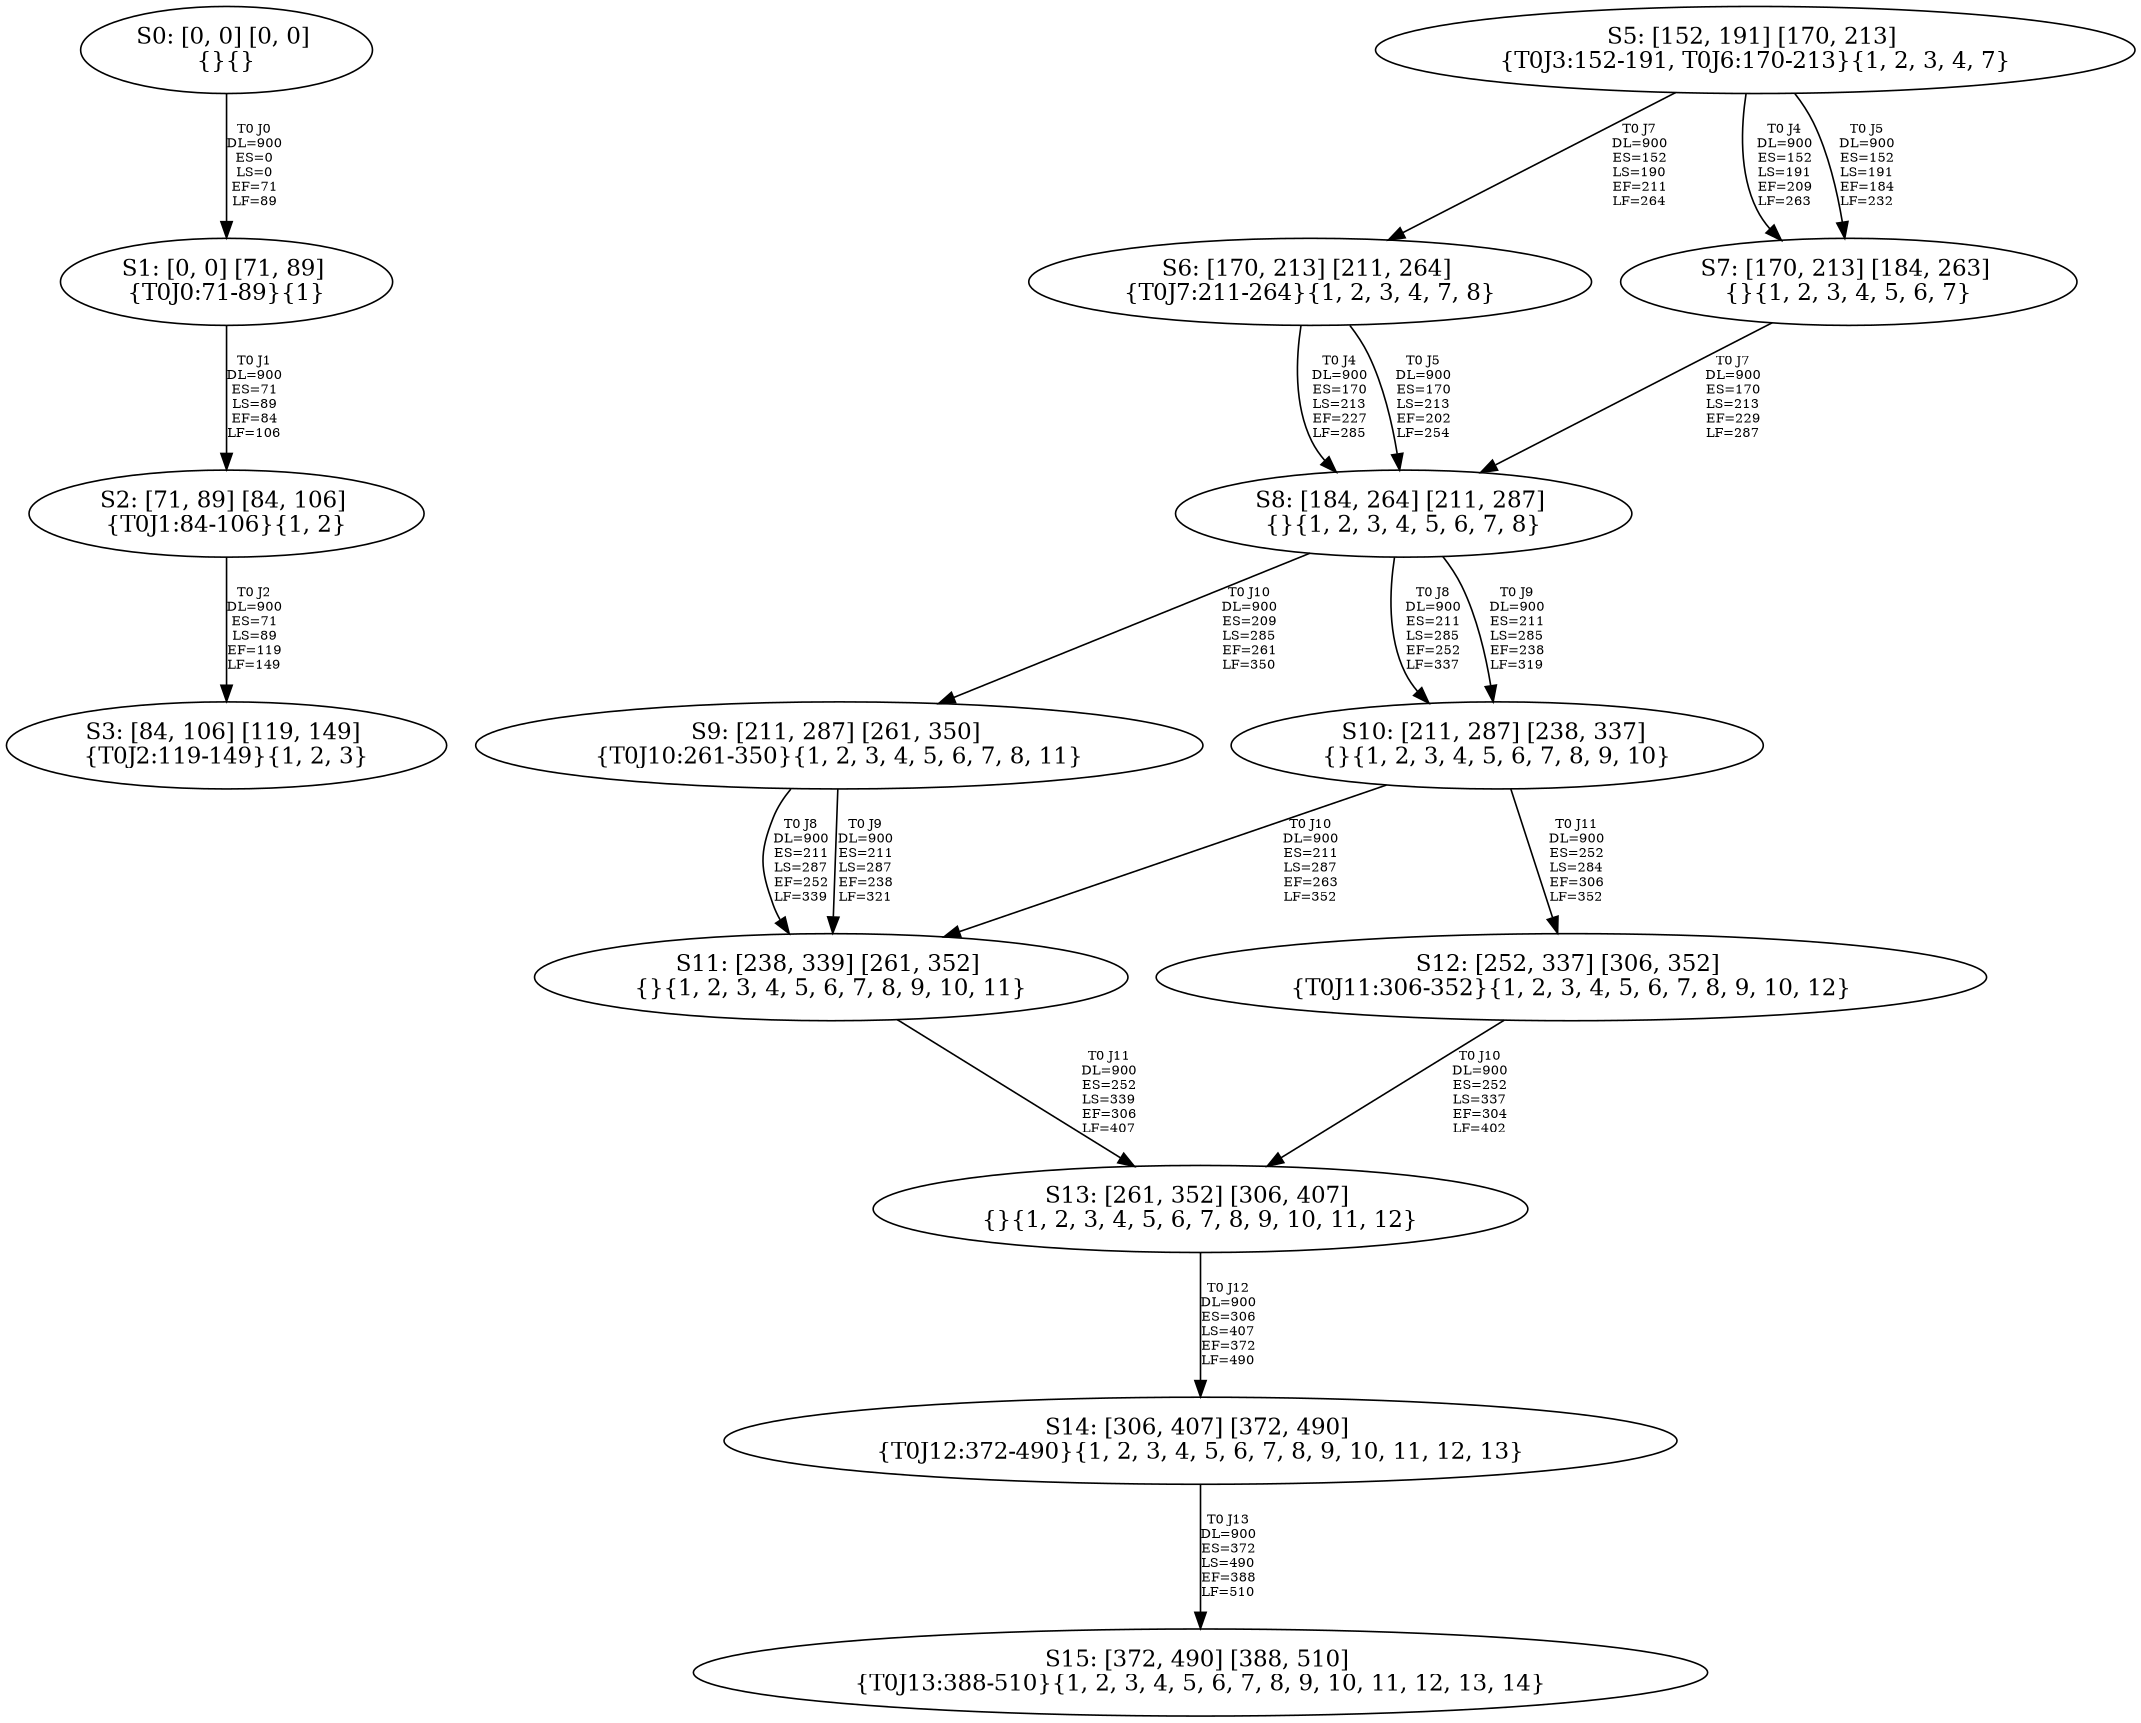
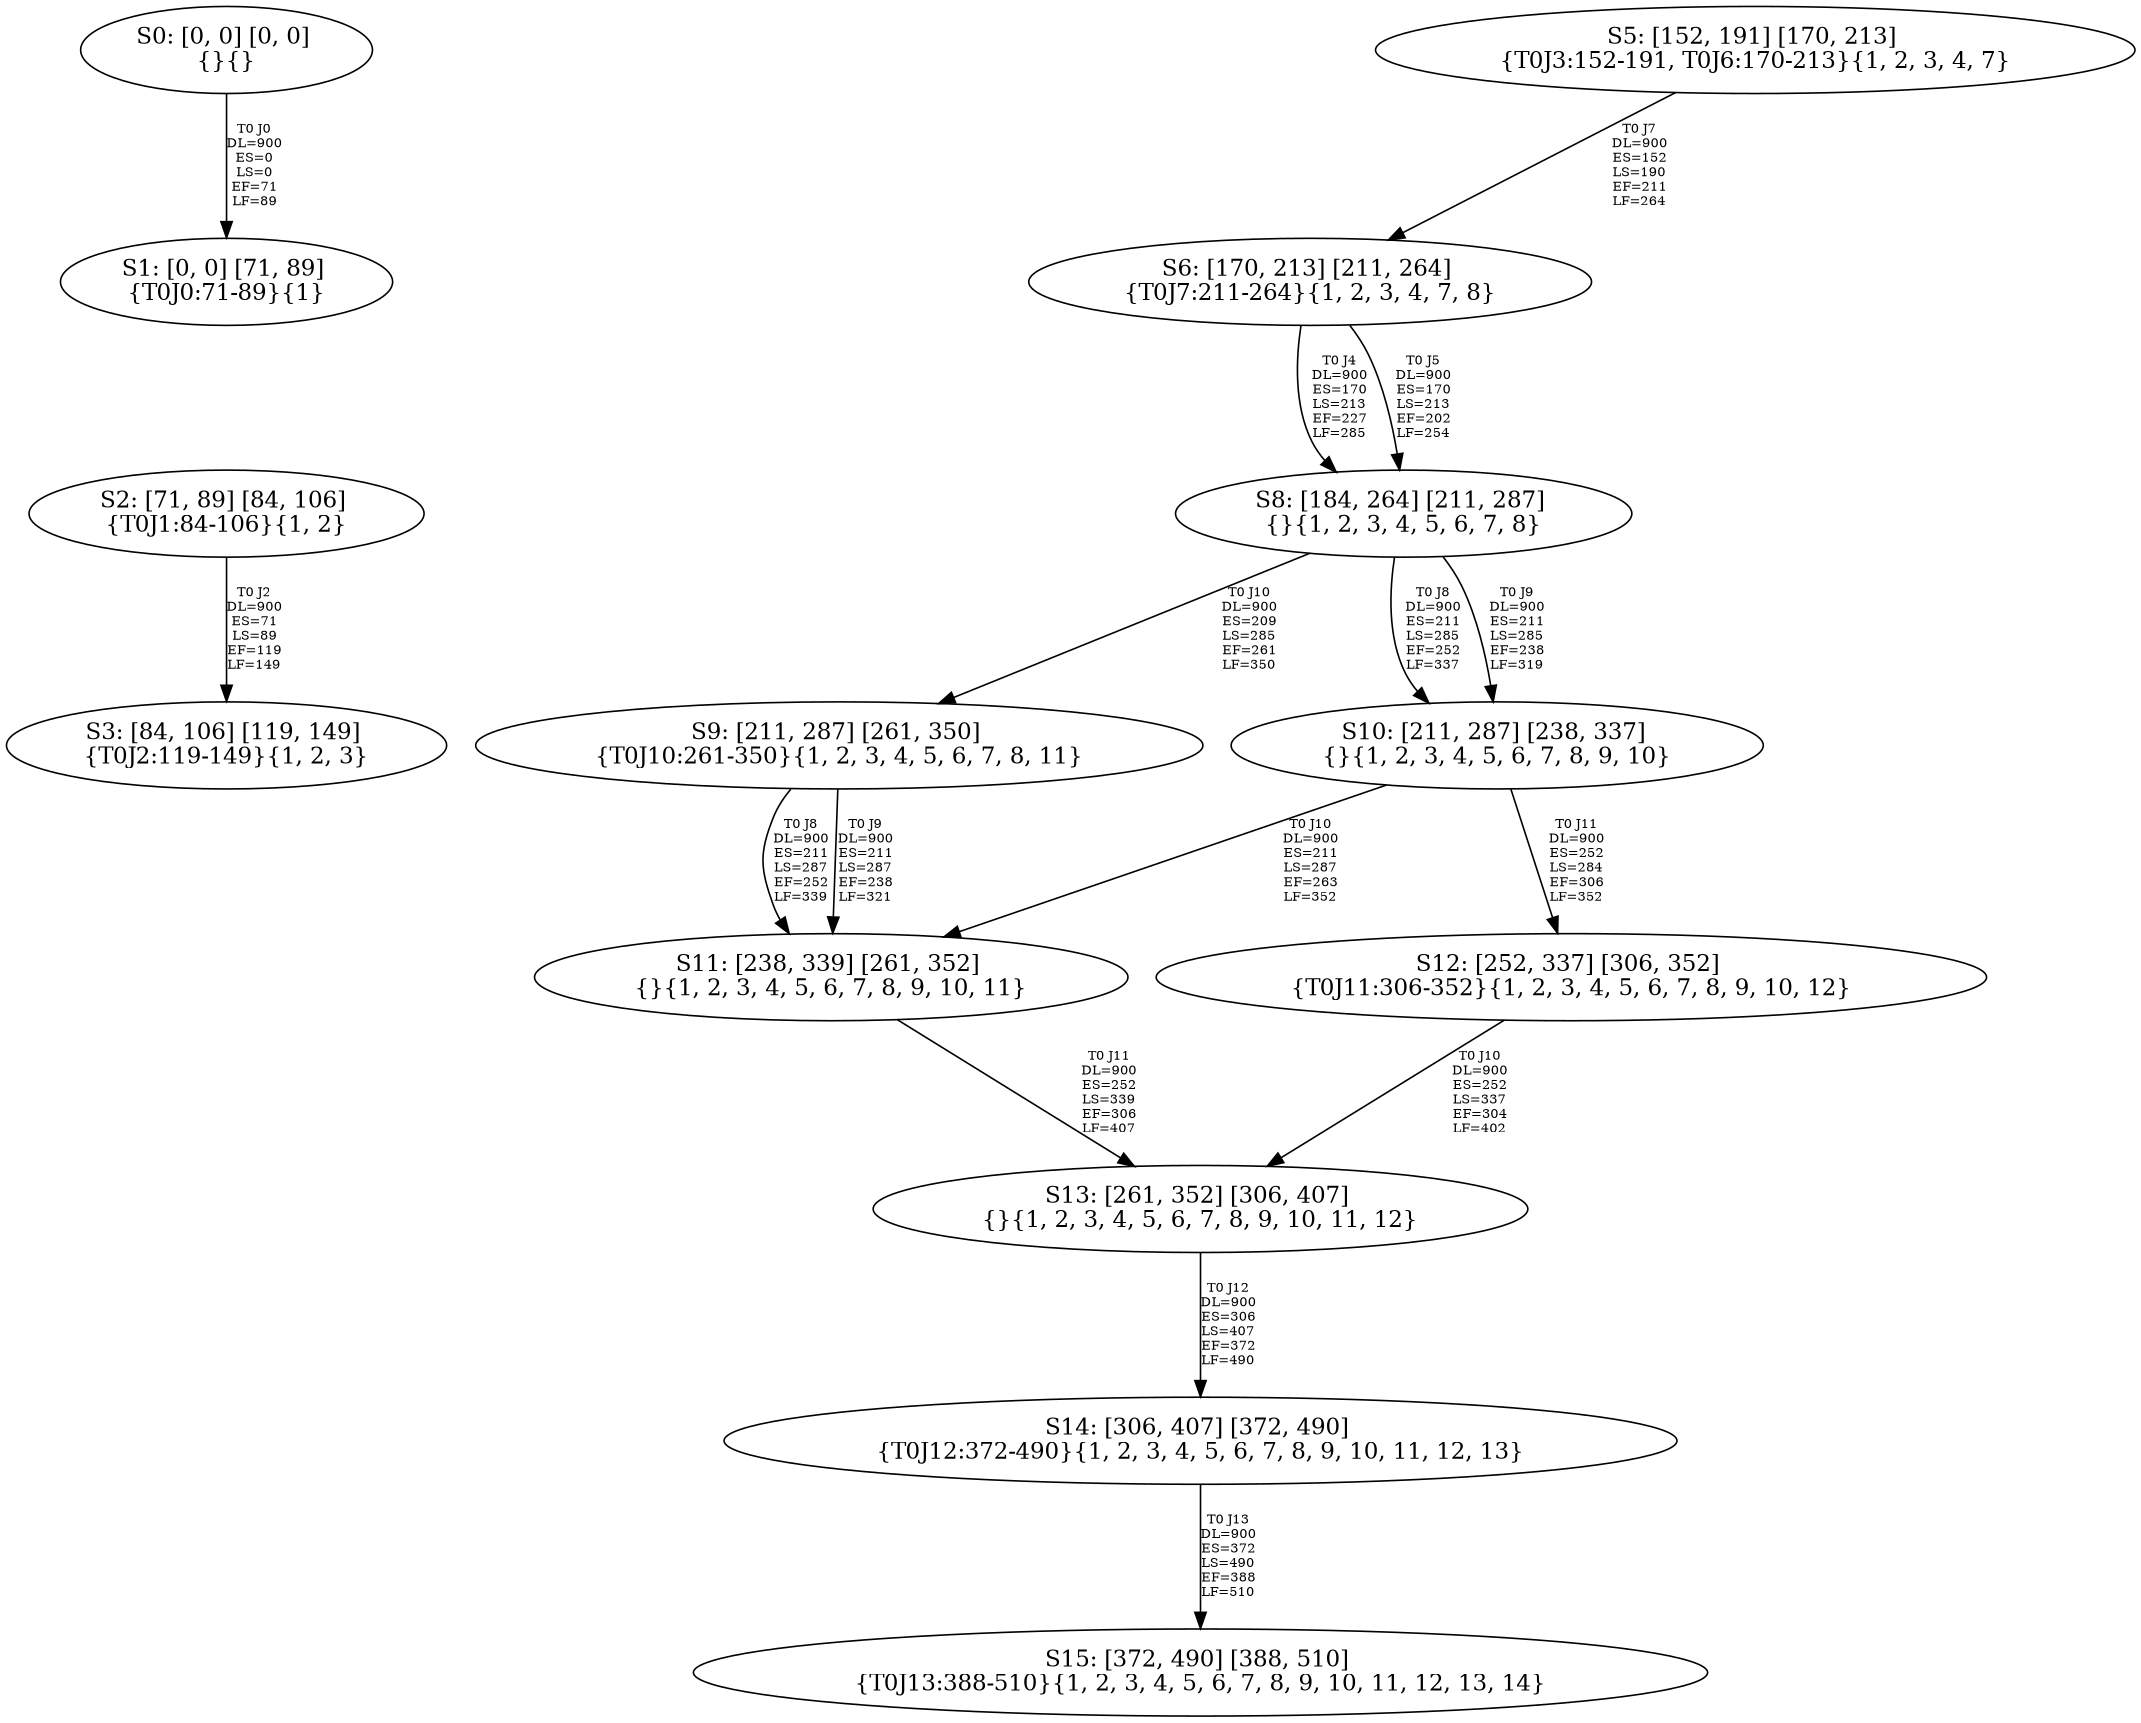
node "S7: [170, 213] [184, 263] {}{1, 2, 3, 4, 5, 6, 7}": removed
edge "S1: [0, 0] [71, 89] {T0J0:71-89}{1}" -> "S2: [71, 89] [84, 106] {T0J1:84-106}{1, 2}": removed, label "T0 J1 DL=900 ES=71 LS=89 EF=84 LF=106"
